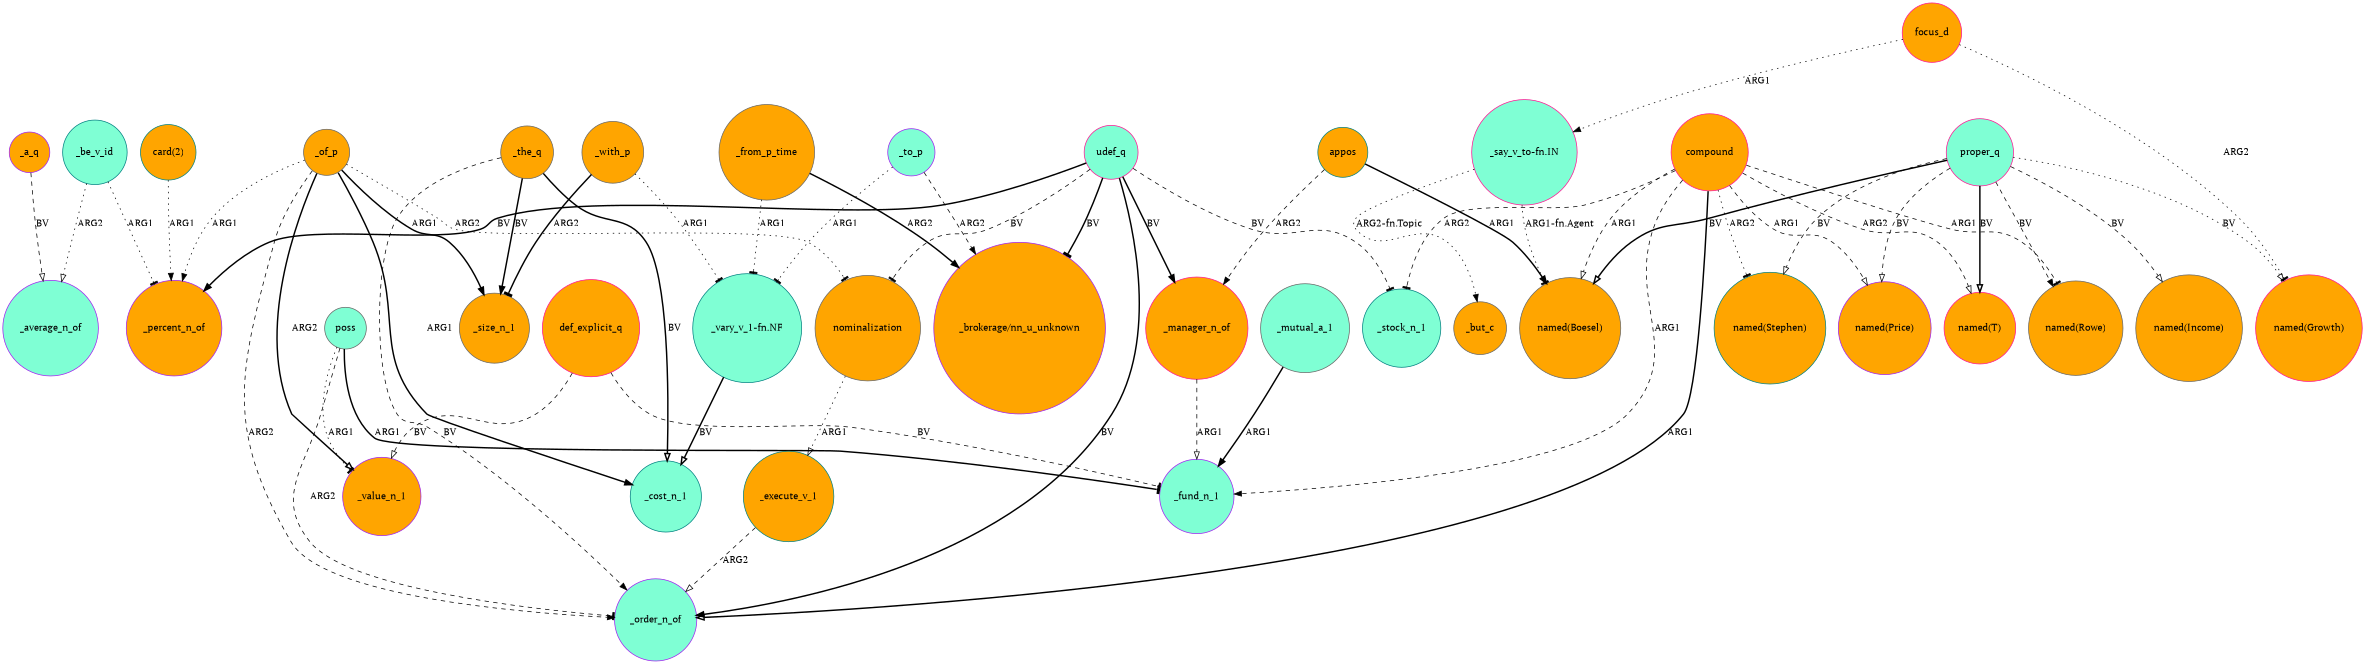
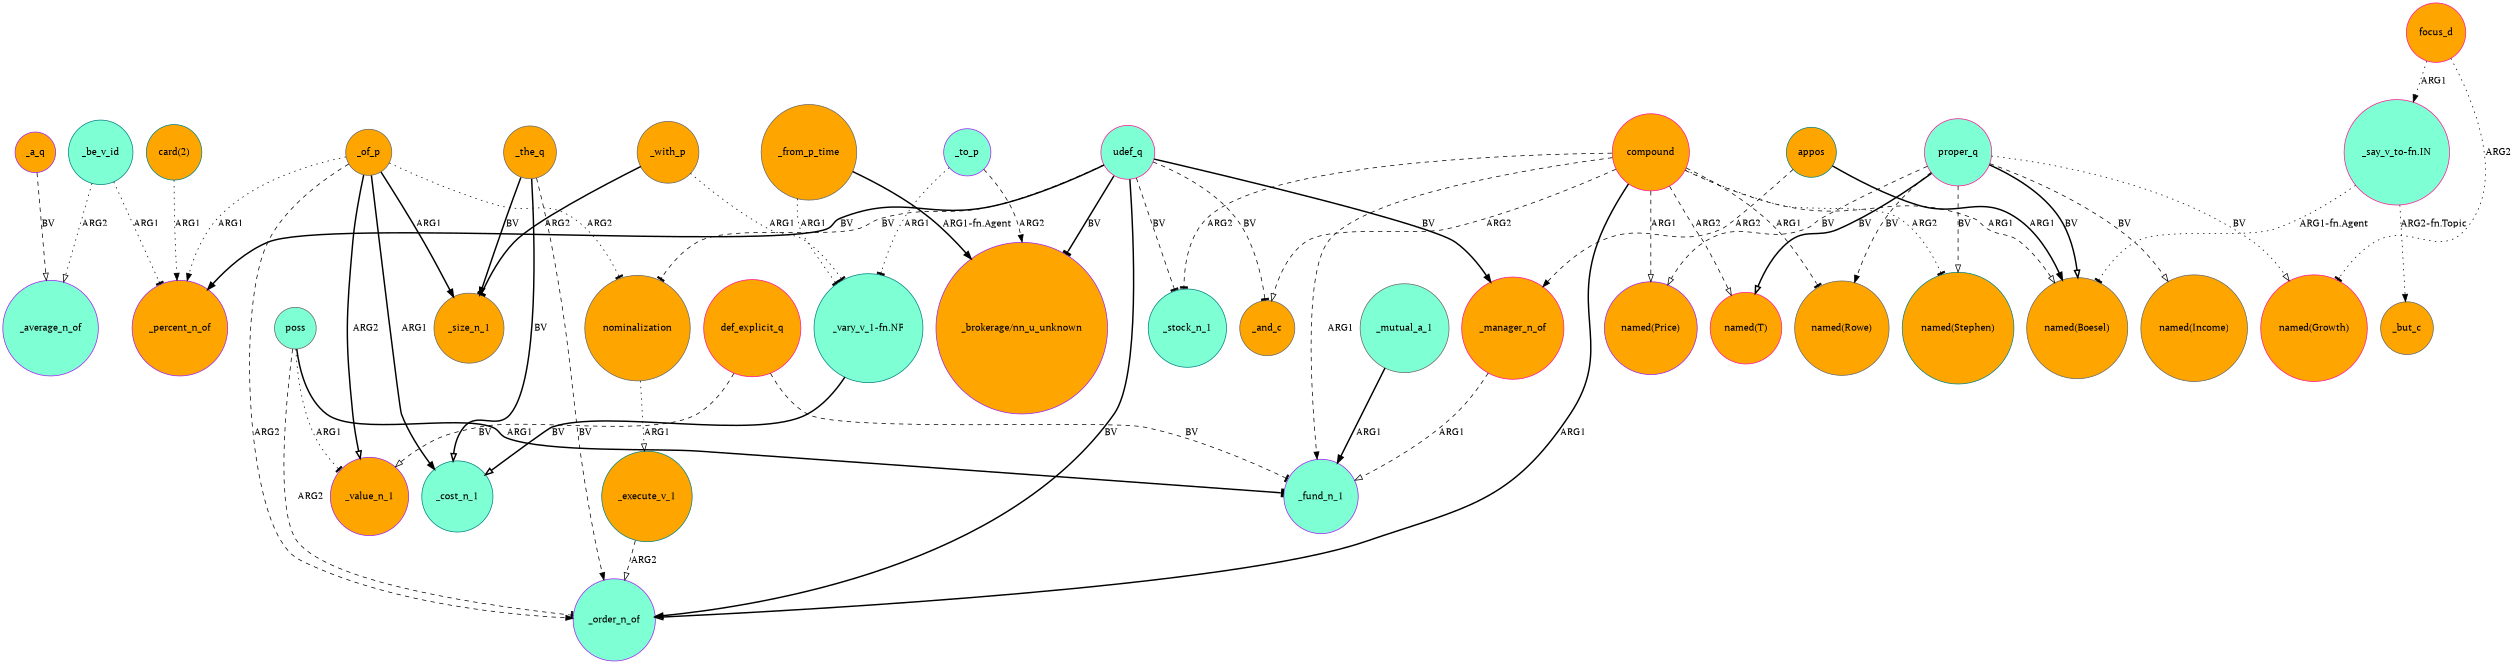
edge "_from_p_time" -> "_brokerage/nn_u_unknown": label "ARG2" -> "ARG1-fn.Agent"
node "_and_c": added
